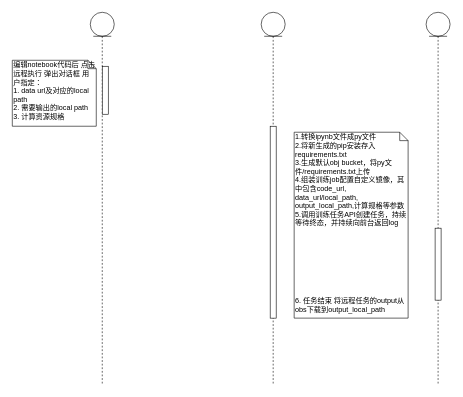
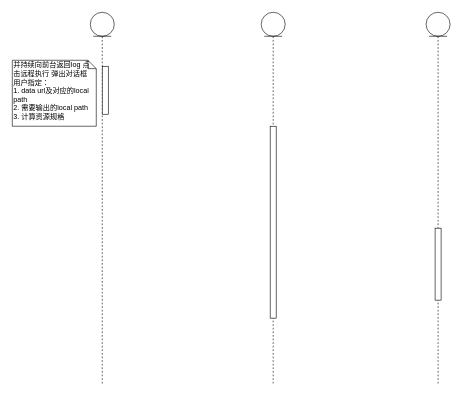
node "编辑notebook代码后 点击远程执行 弹出对话框 用户指定： 1. data url及对应的local path 2. 需要输出的local path 3. 计算资源规格": label "编辑notebook代码后 点击远程执行 弹出对话框 用户指定： 1. data url及对应的local path 2. 需要输出的local path 3. 计算资源规格" -> "并持续向前台返回log 点击远程执行 弹出对话框 用户指定： 1. data url及对应的local path 2. 需要输出的local path 3. 计算资源规格"
node "1.转换ipynb文件成py文件 2.将新生成的pip安装存入requirements.txt 3.生成默认obj bucket，将py文件/requirements.txt上传 4.组装训练job配置自定义镜像，其中包含code_url, data_url/local_path, output_local_path,计算规格等参数 5.调用训练任务API创建任务，持续等待终态，并持续向前台返回log 6. 任务结束 将远程任务的output从obs下载到output_local_path": removed
